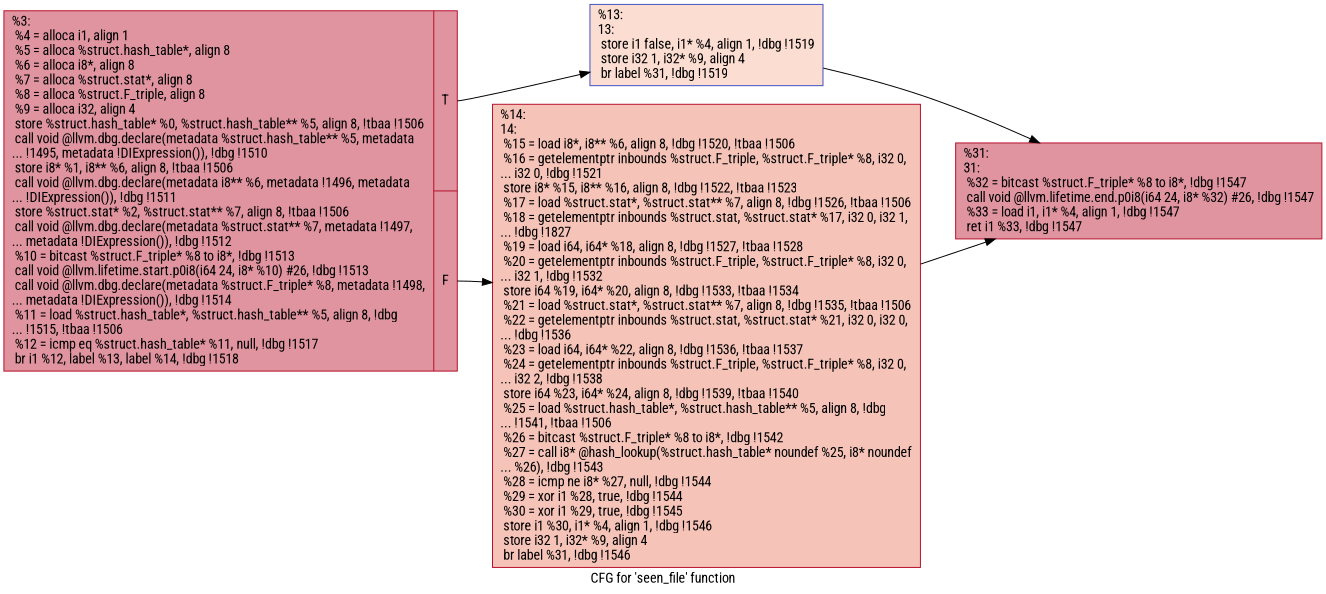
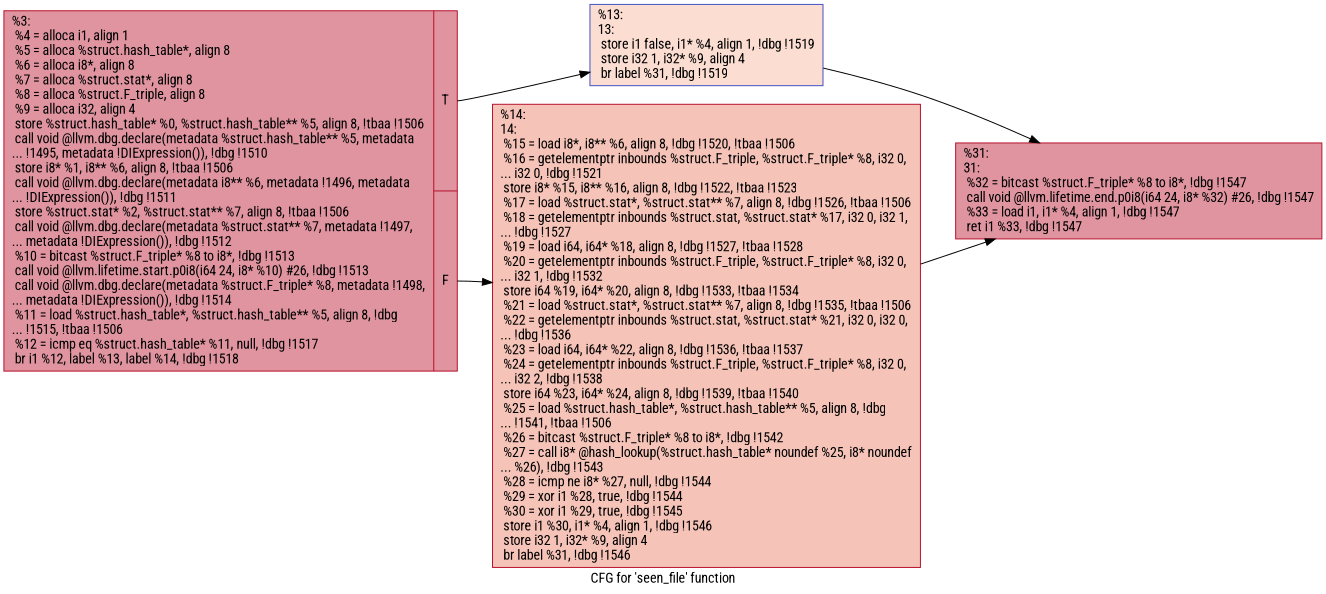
node "%14:": text "... !dbg !1827" -> "... !dbg !1527"
